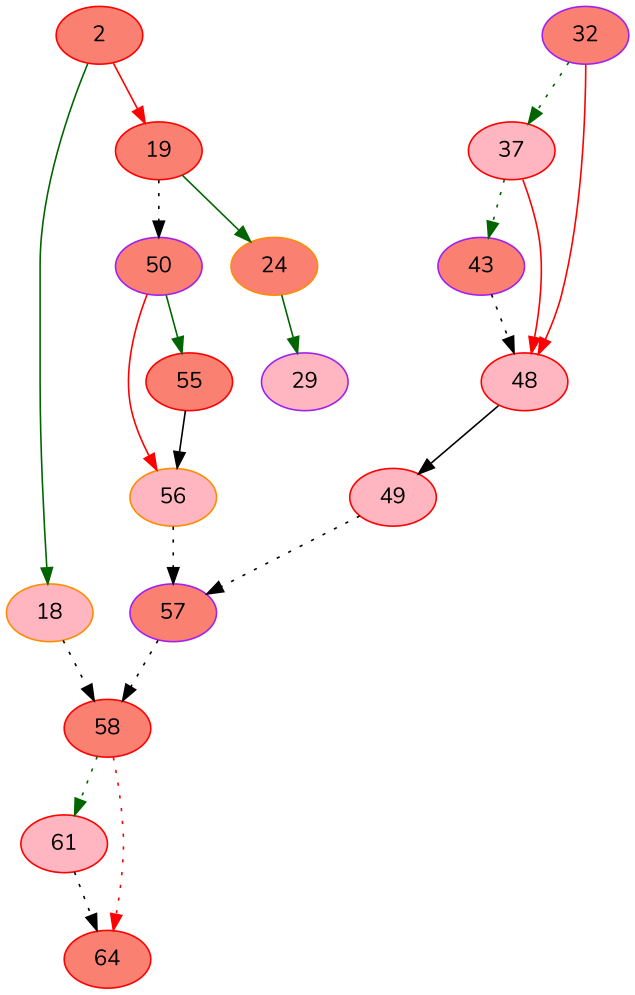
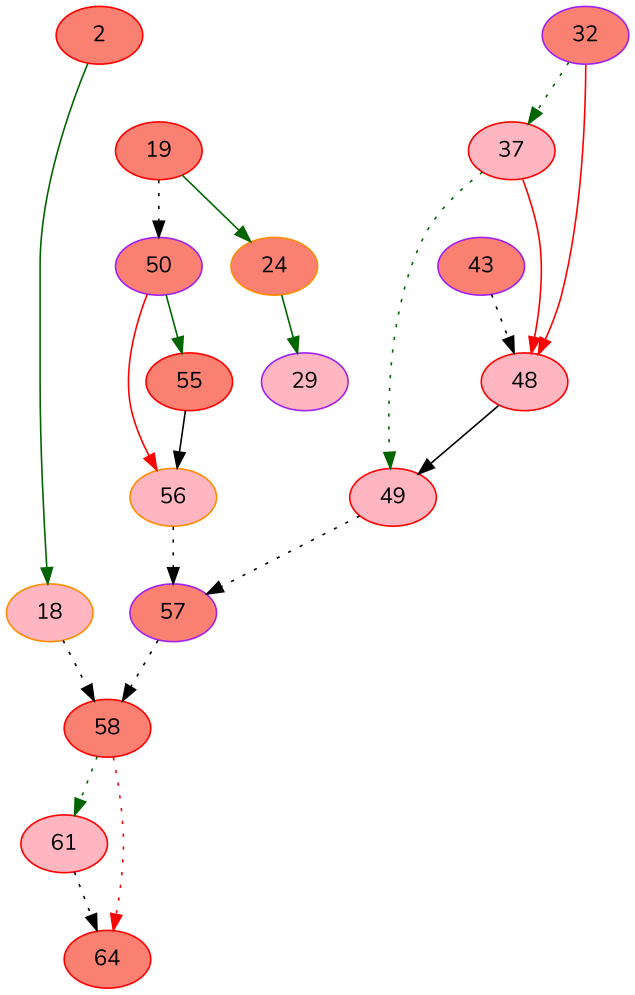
edge "2" -> "19": removed
edge "37" -> "43": now "37" -> "49"
